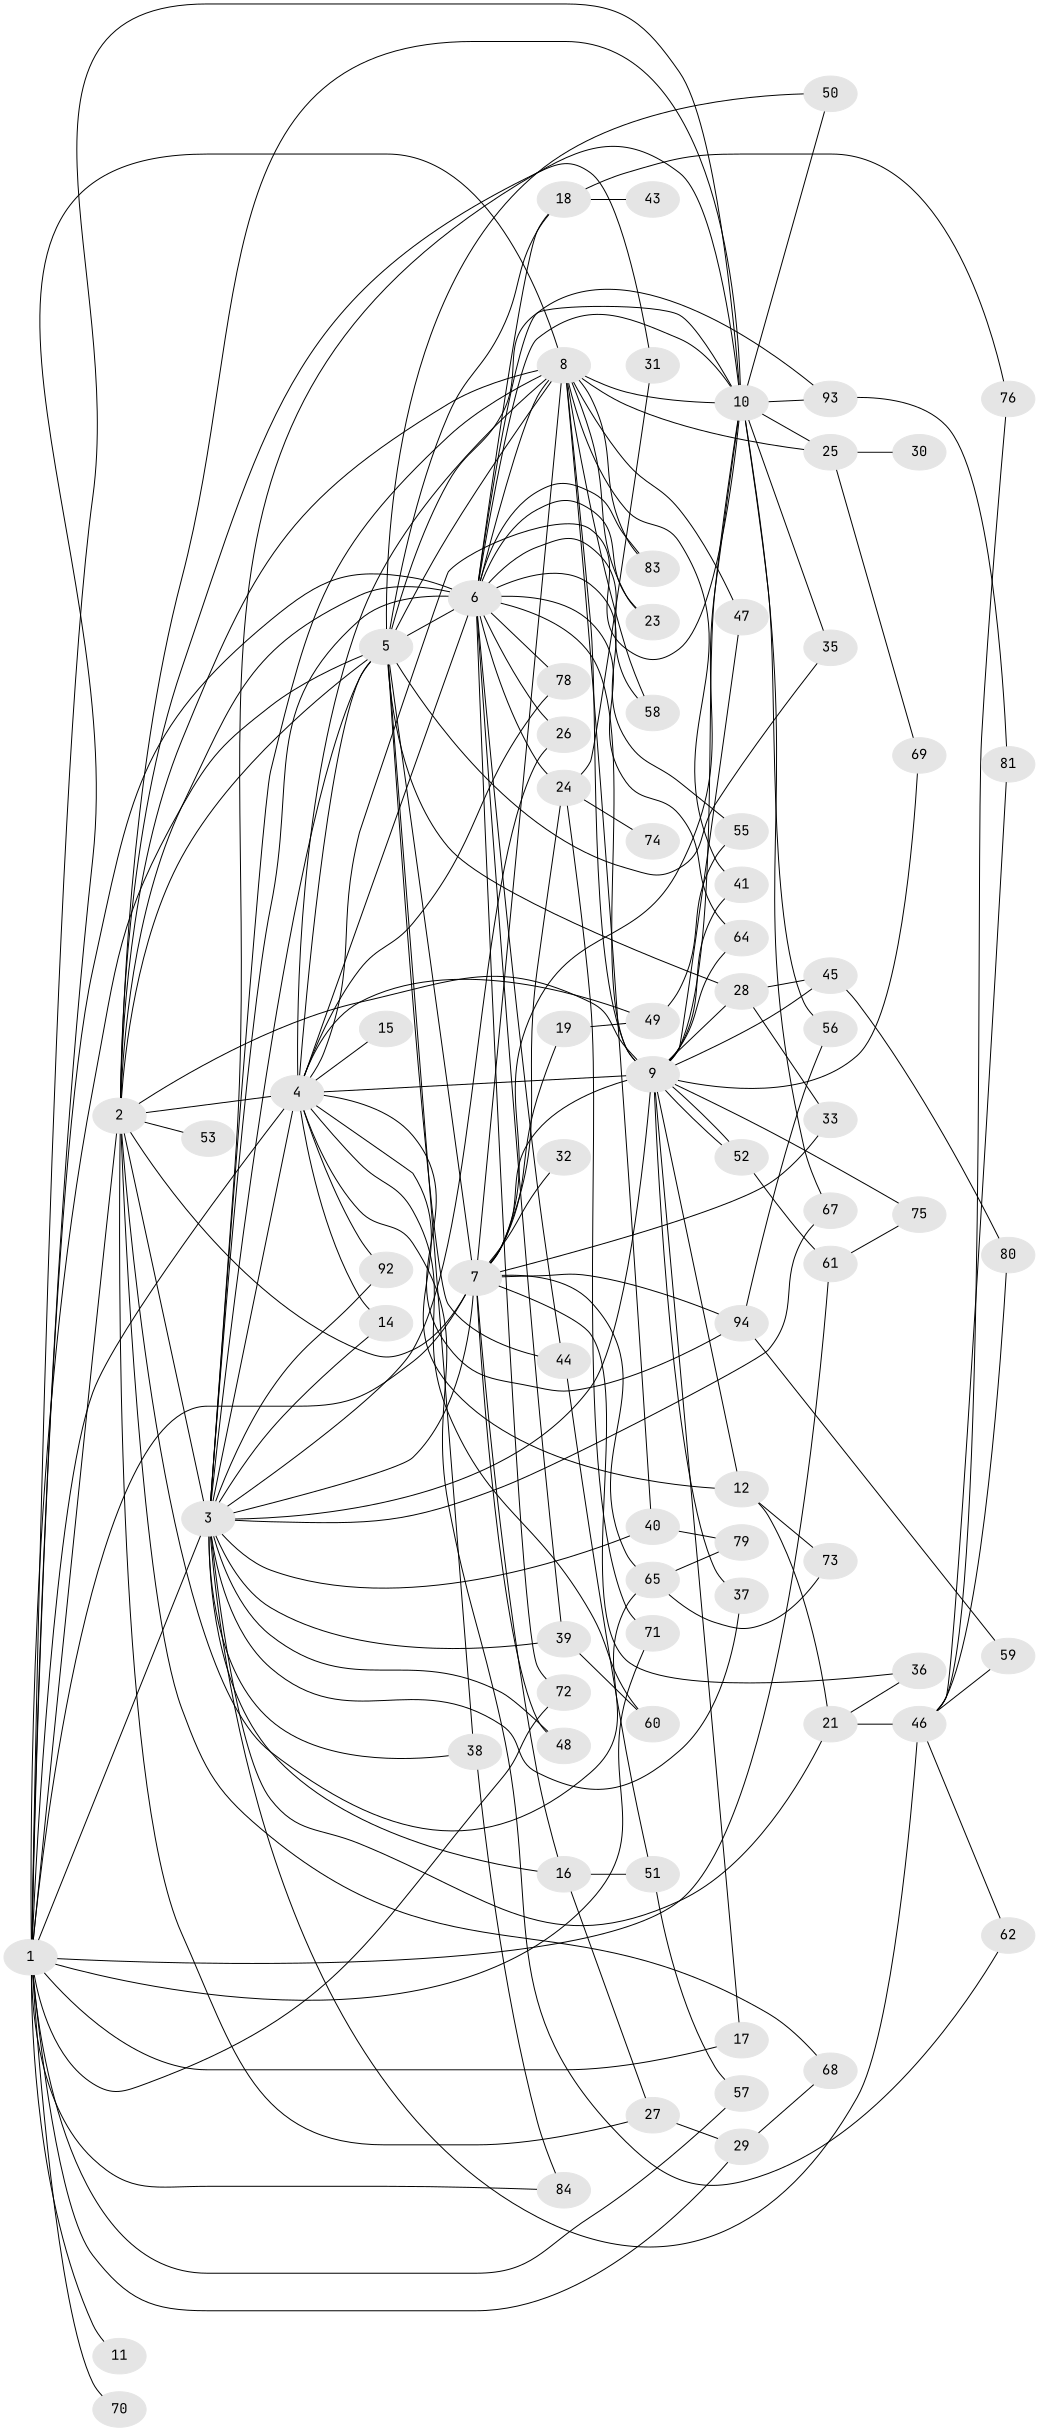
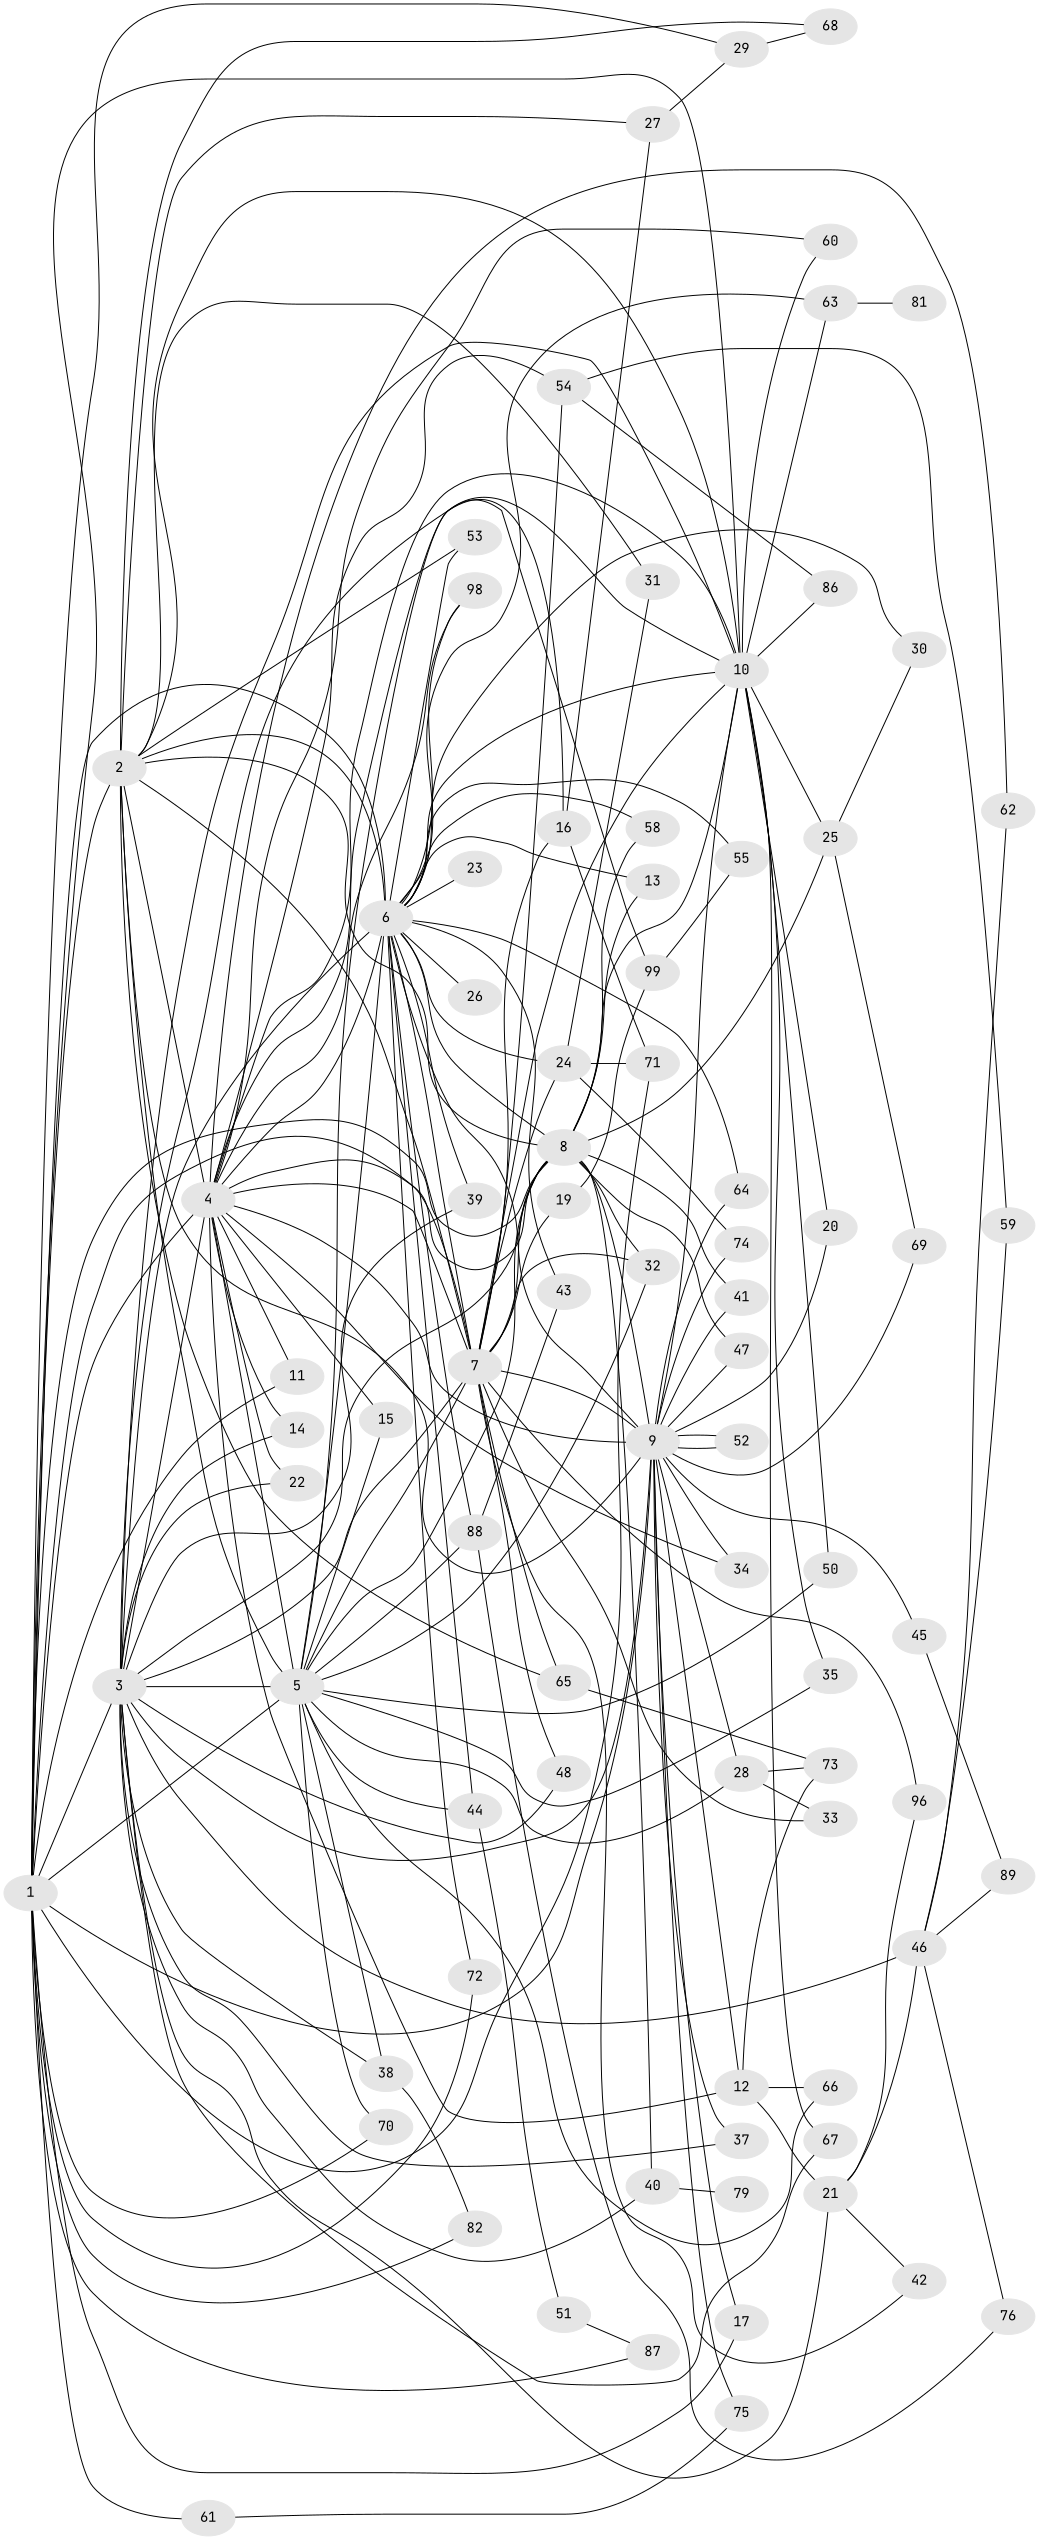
node "18": label "18" -> "88"
node "93": label "93" -> "63"
edge "8" -- "23": now "8" -- "32"
node "83": label "83" -> "13"
edge "30" -- "6": added
node "78": label "78" -> "98"
edge "53" -- "6": added
edge "45" -- "28": now "73" -- "28"
node "49": label "49" -> "99"
node "56": label "56" -> "86"
edge "6" -- "43": added
edge "6" -- "7": added
edge "26" -- "3": removed
edge "81" -- "46": removed
edge "4" -- "7": added
edge "52" -- "61": removed
node "20": added
node "80": label "80" -> "89"
node "92": label "92" -> "22"
edge "4" -- "11": added
edge "2" -- "3": removed
node "94": label "94" -> "54"
edge "74" -- "9": added
edge "32" -- "5": added
edge "79" -- "65": removed
node "34": added
edge "15" -- "5": added
node "36": label "36" -> "96"
edge "39" -- "60": now "10" -- "60"
edge "16" -- "51": now "16" -- "71"
edge "5" -- "70": added
edge "9" -- "1": added
node "66": added
node "57": label "57" -> "87"
node "84": label "84" -> "82"
node "42": added
